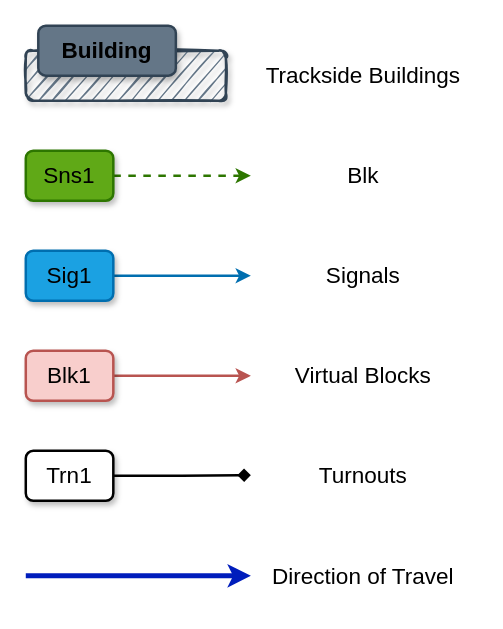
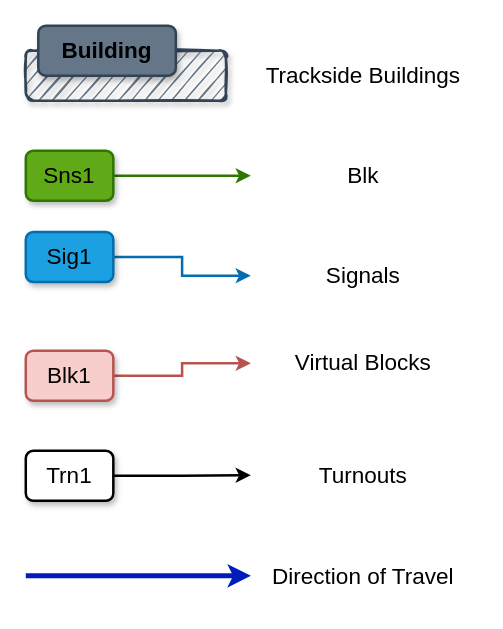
edge "Sns1" -> "Blk": style dashed -> solid
node "Sig1": moved (69, 276) -> (69, 257)
node "Virtual Blocks": moved (363, 376) -> (363, 363)
edge "Trn1" -> "Turnouts": arrowhead diamond -> classic
